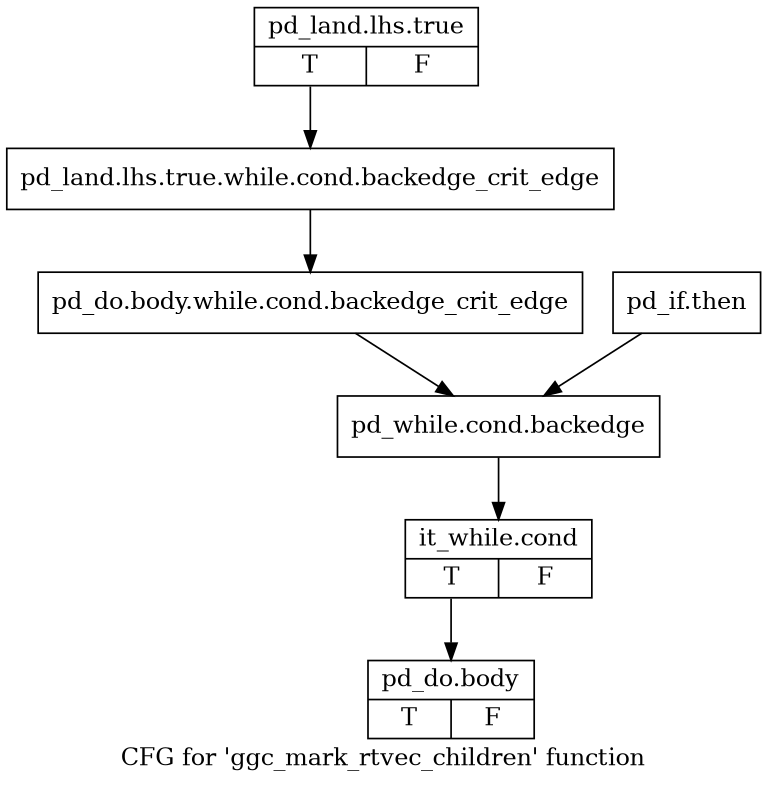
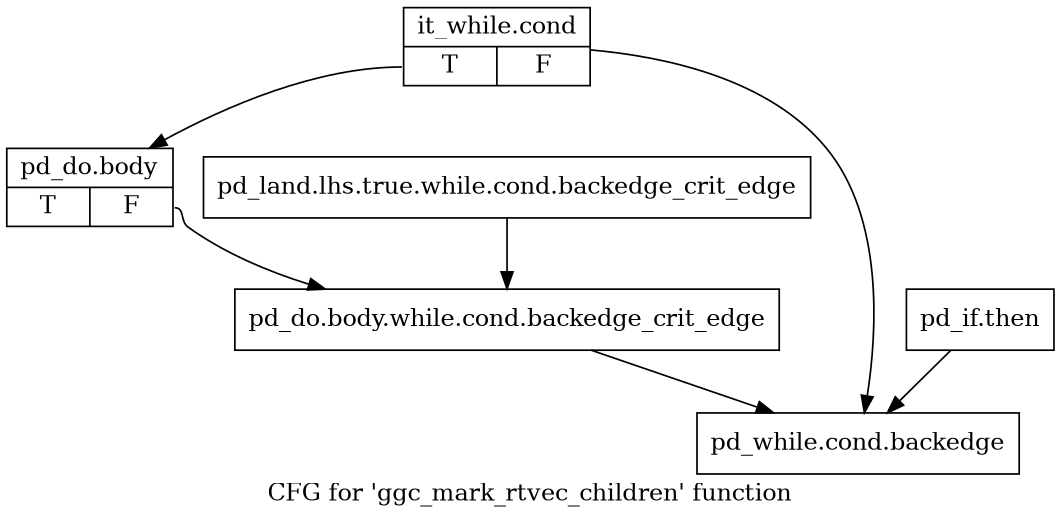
node "pd_land.lhs.true": removed
edge "pd_do.body" -> "pd_do.body.while.cond.backedge_crit_edge": added
edge "pd_while.cond.backedge" -> "it_while.cond": reversed
